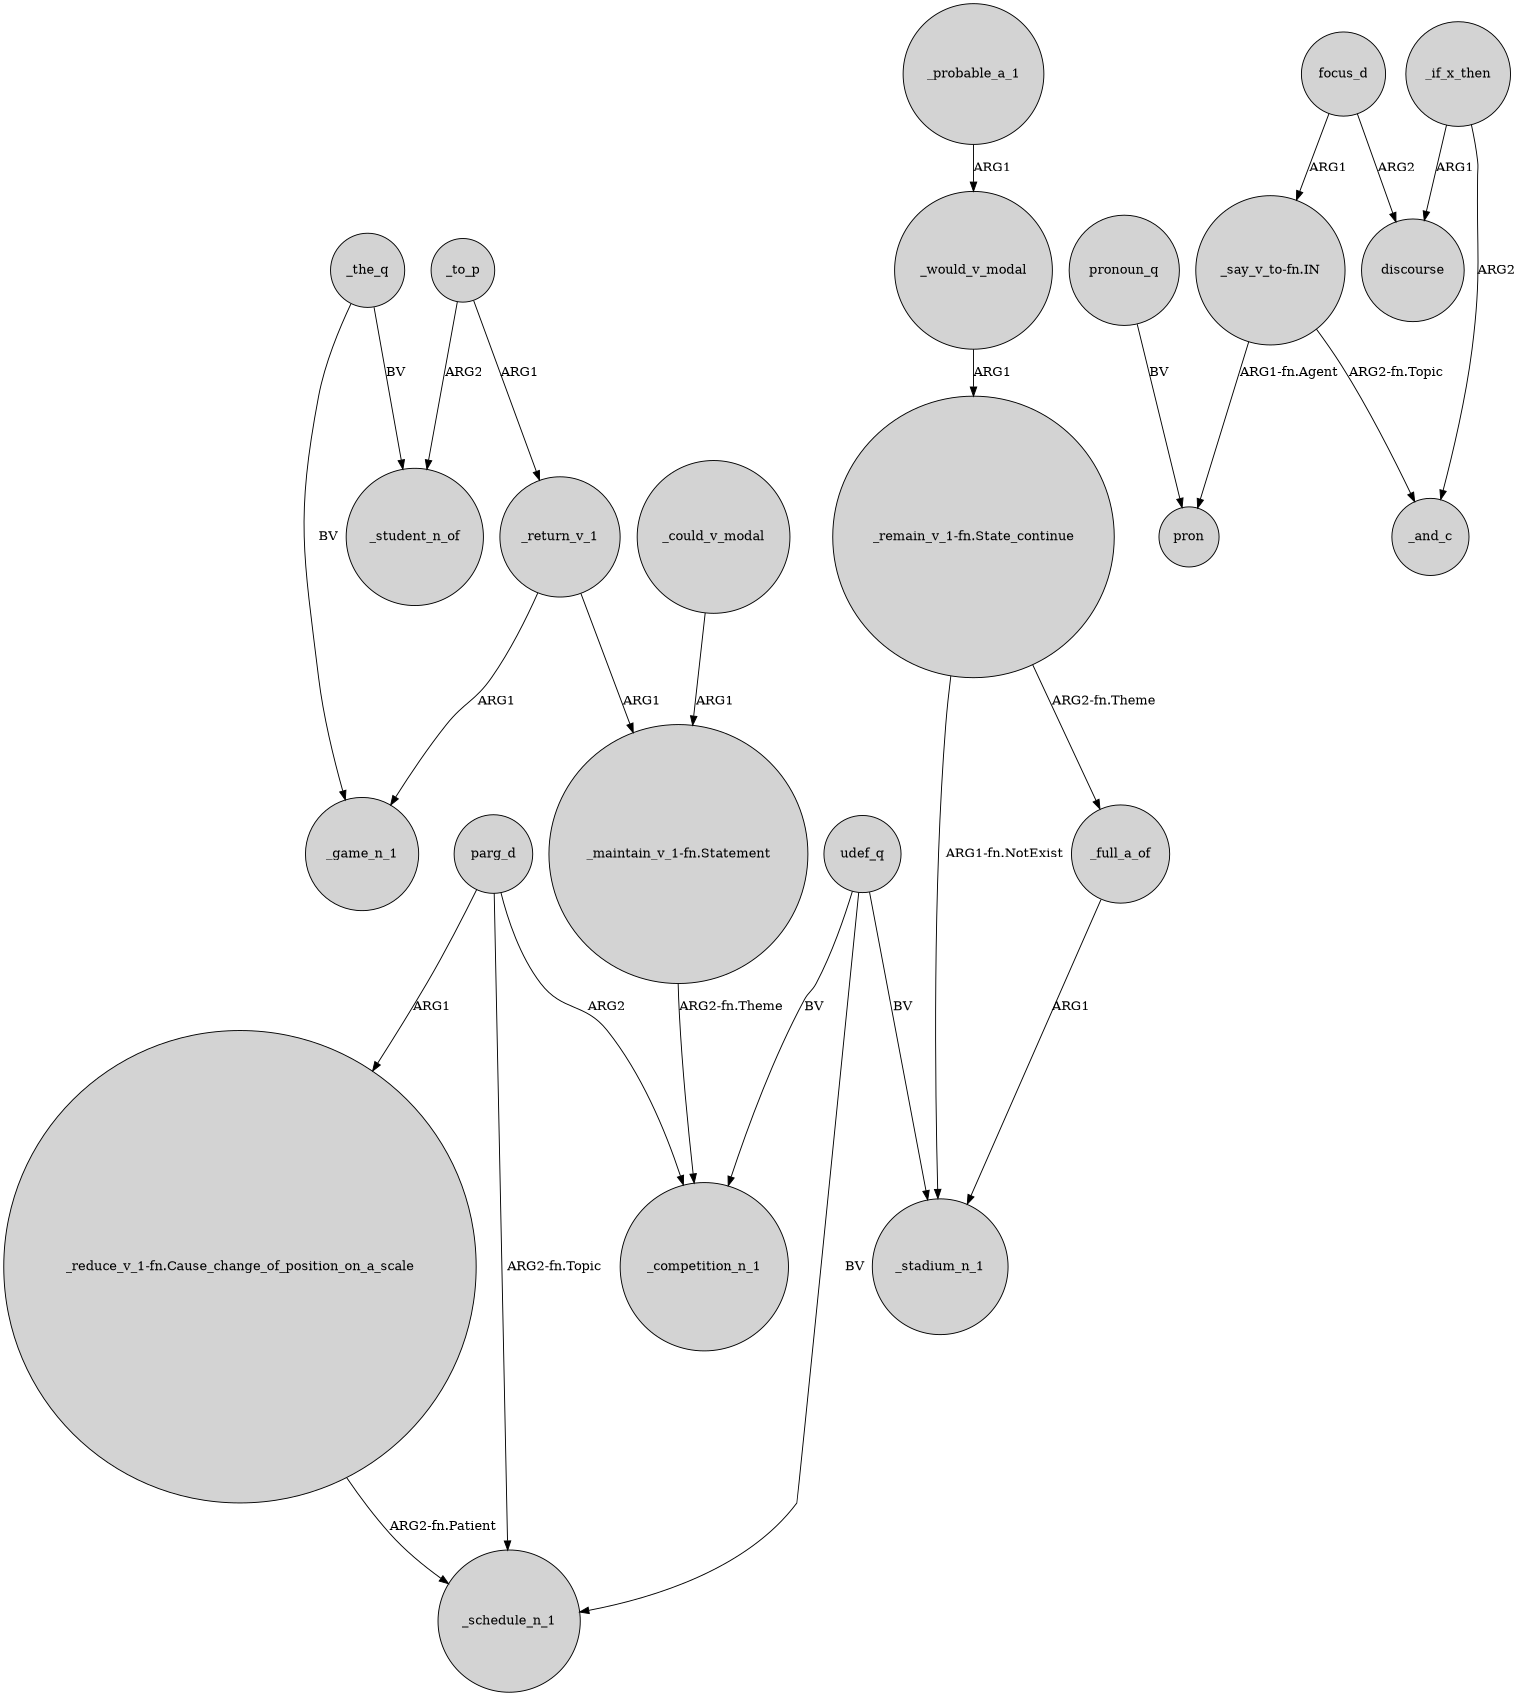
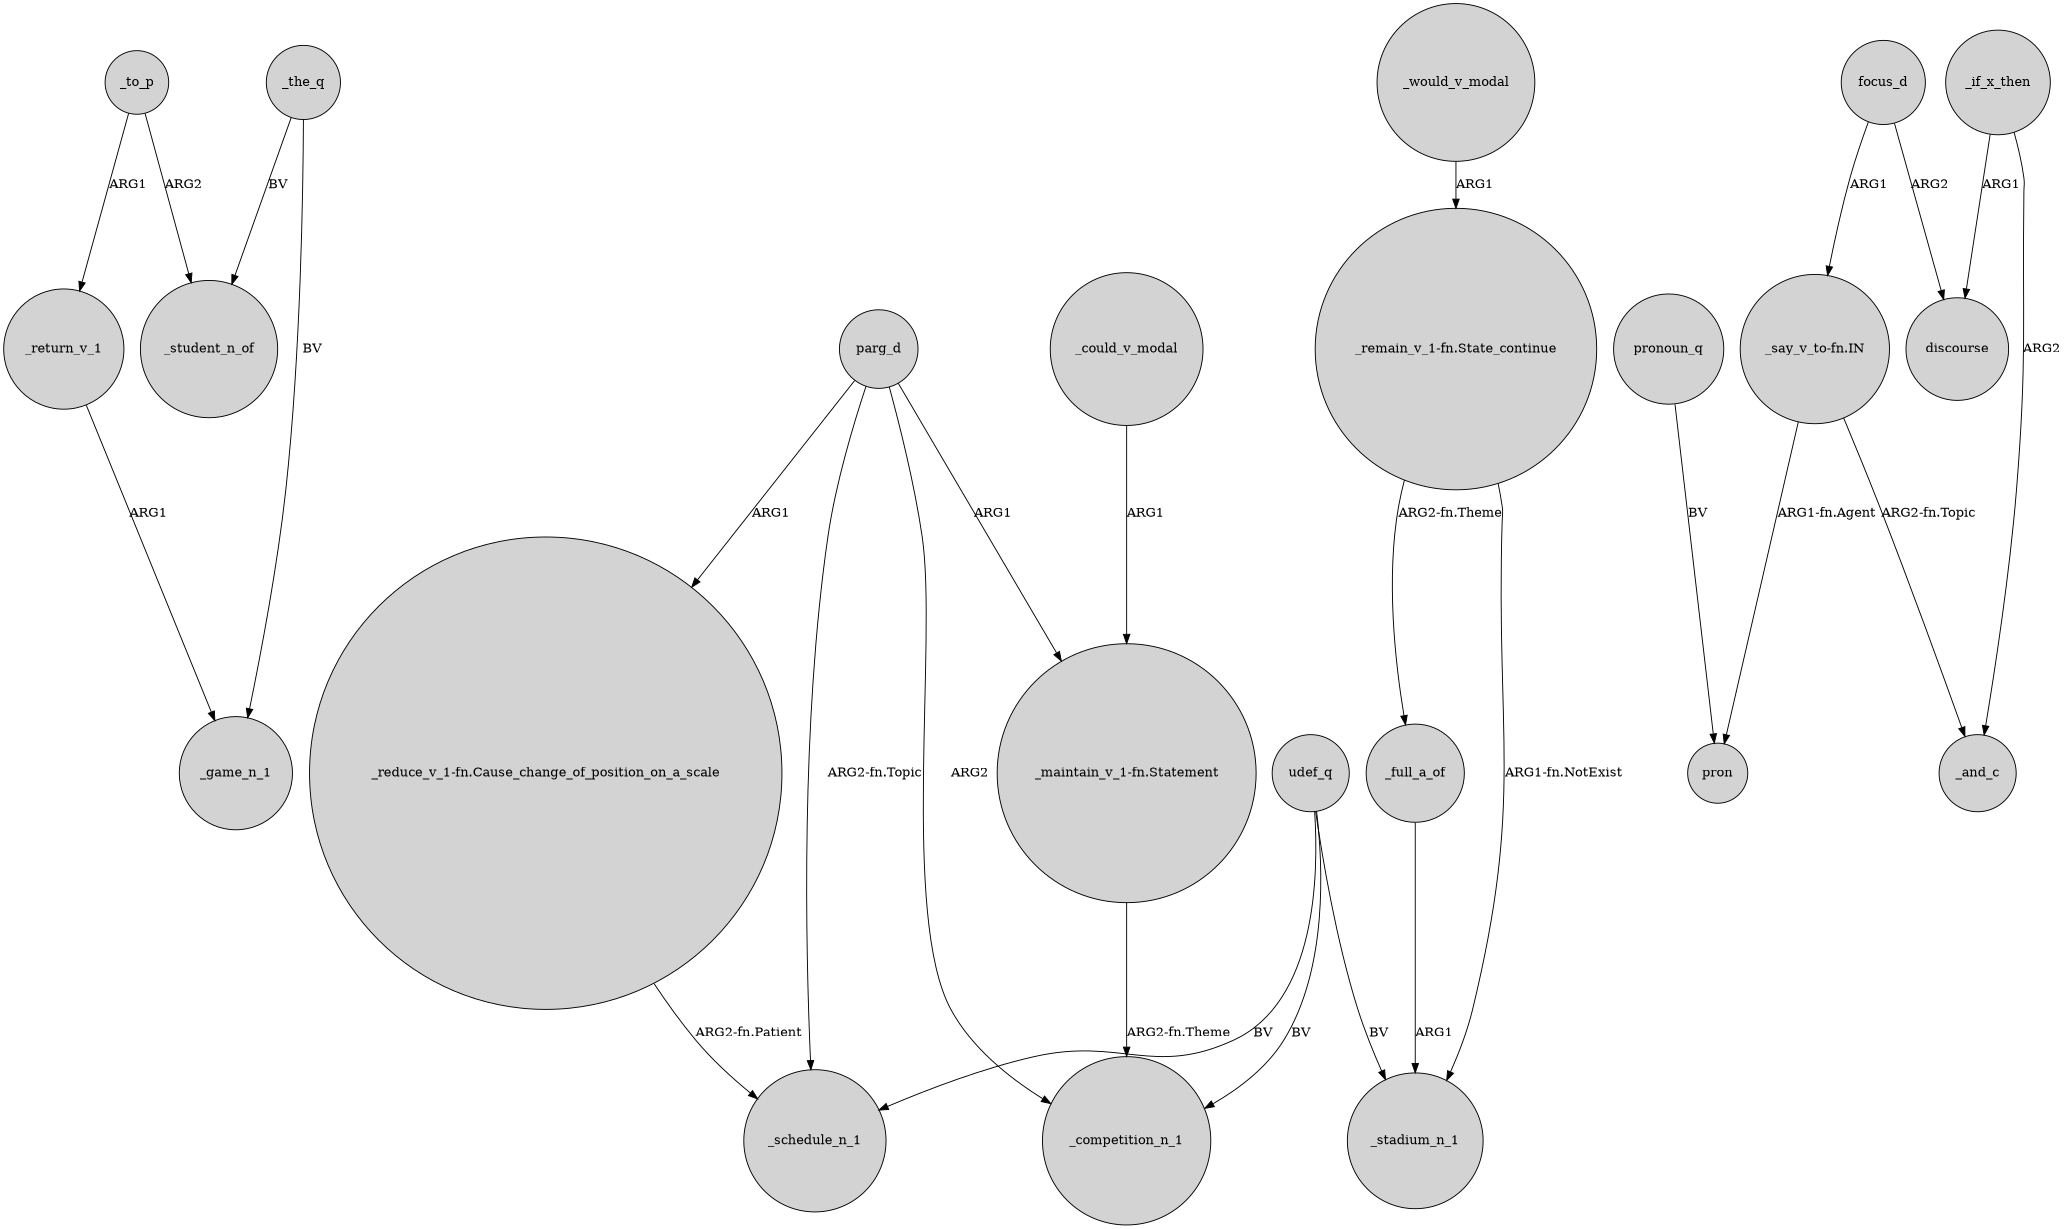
node "_probable_a_1": removed
edge "_return_v_1" -> "_maintain_v_1-fn.Statement": now "parg_d" -> "_maintain_v_1-fn.Statement"
